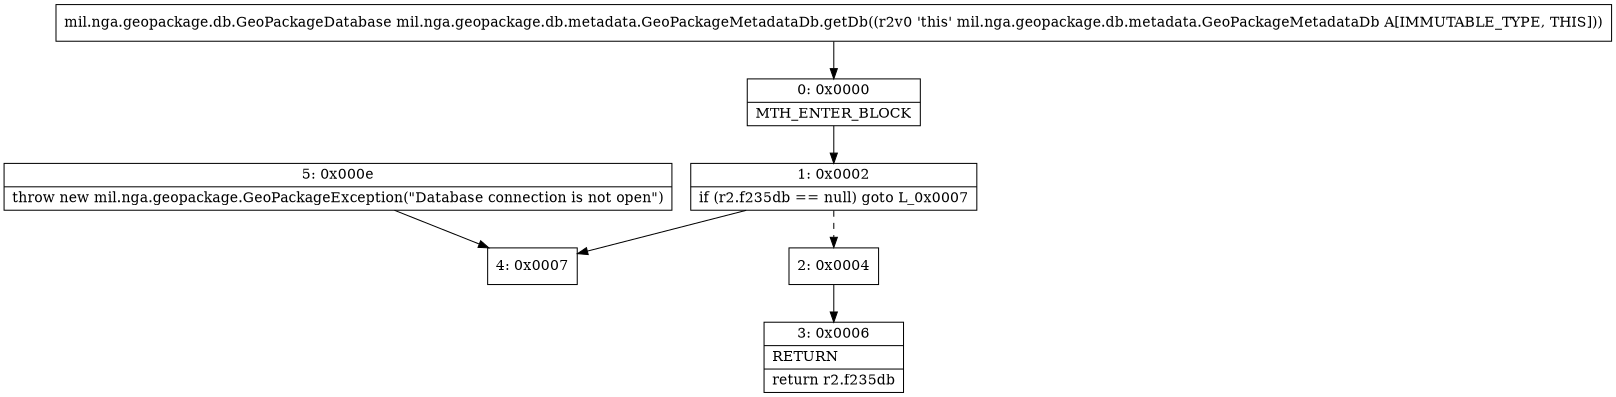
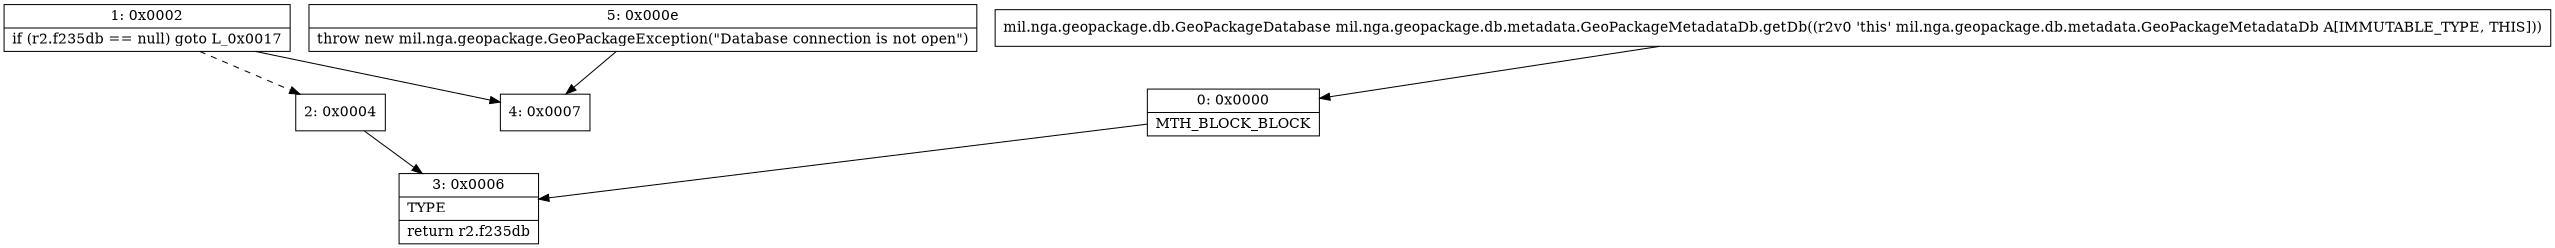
node "0: 0x0000": text "MTH_ENTER_BLOCK" -> "MTH_BLOCK_BLOCK"
edge "0: 0x0000" -> "1: 0x0002": now "0: 0x0000" -> "3: 0x0006"
node "1: 0x0002": text "if (r2.f235db == null) goto L_0x0007" -> "if (r2.f235db == null) goto L_0x0017"
node "3: 0x0006": text "RETURN" -> "TYPE"
